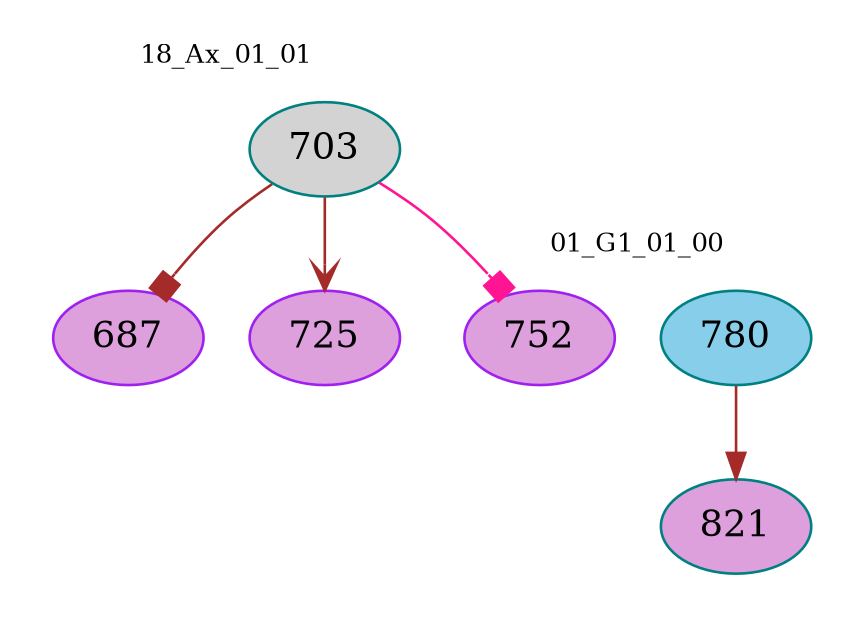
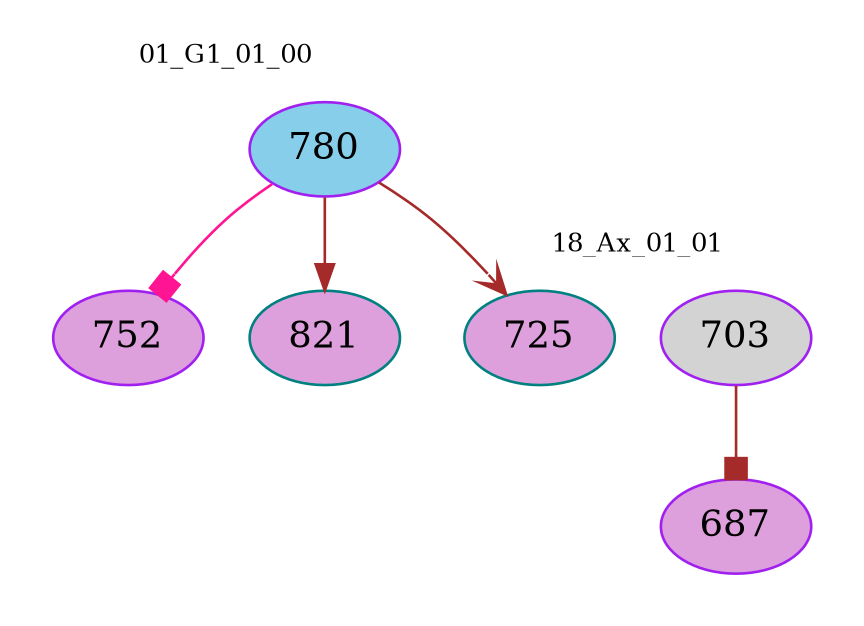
node "703": color teal -> purple
edge "703" -> "725": now "780" -> "725"
edge "703" -> "752": now "780" -> "752"
node "725": color purple -> teal
node "780": color teal -> purple
